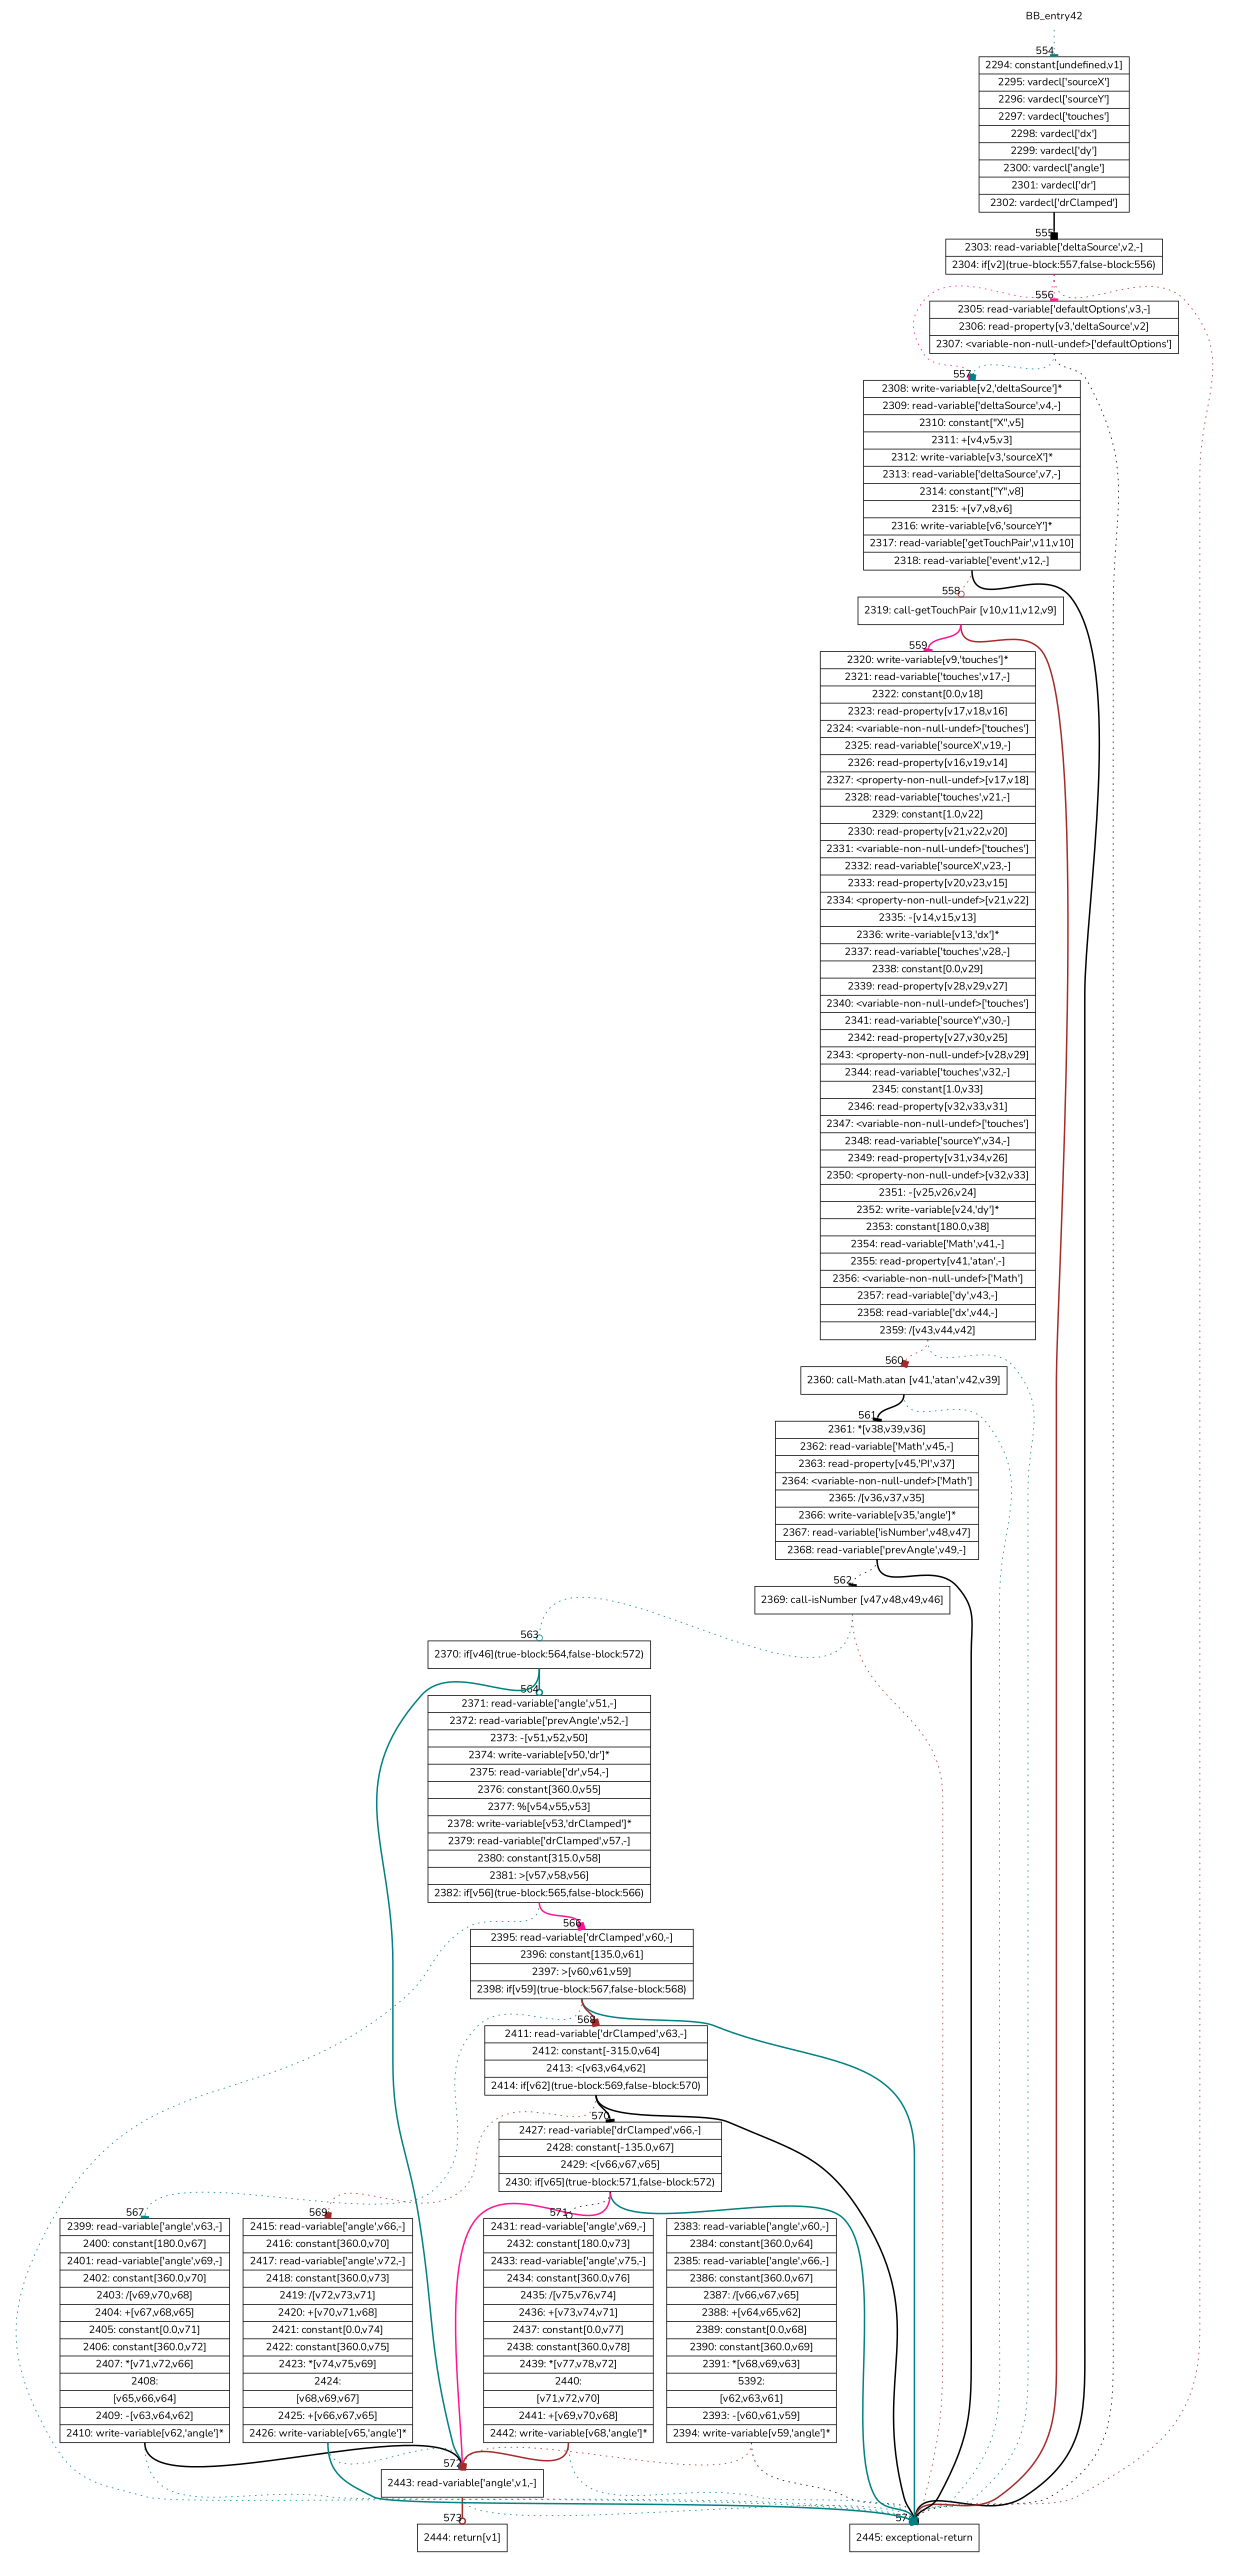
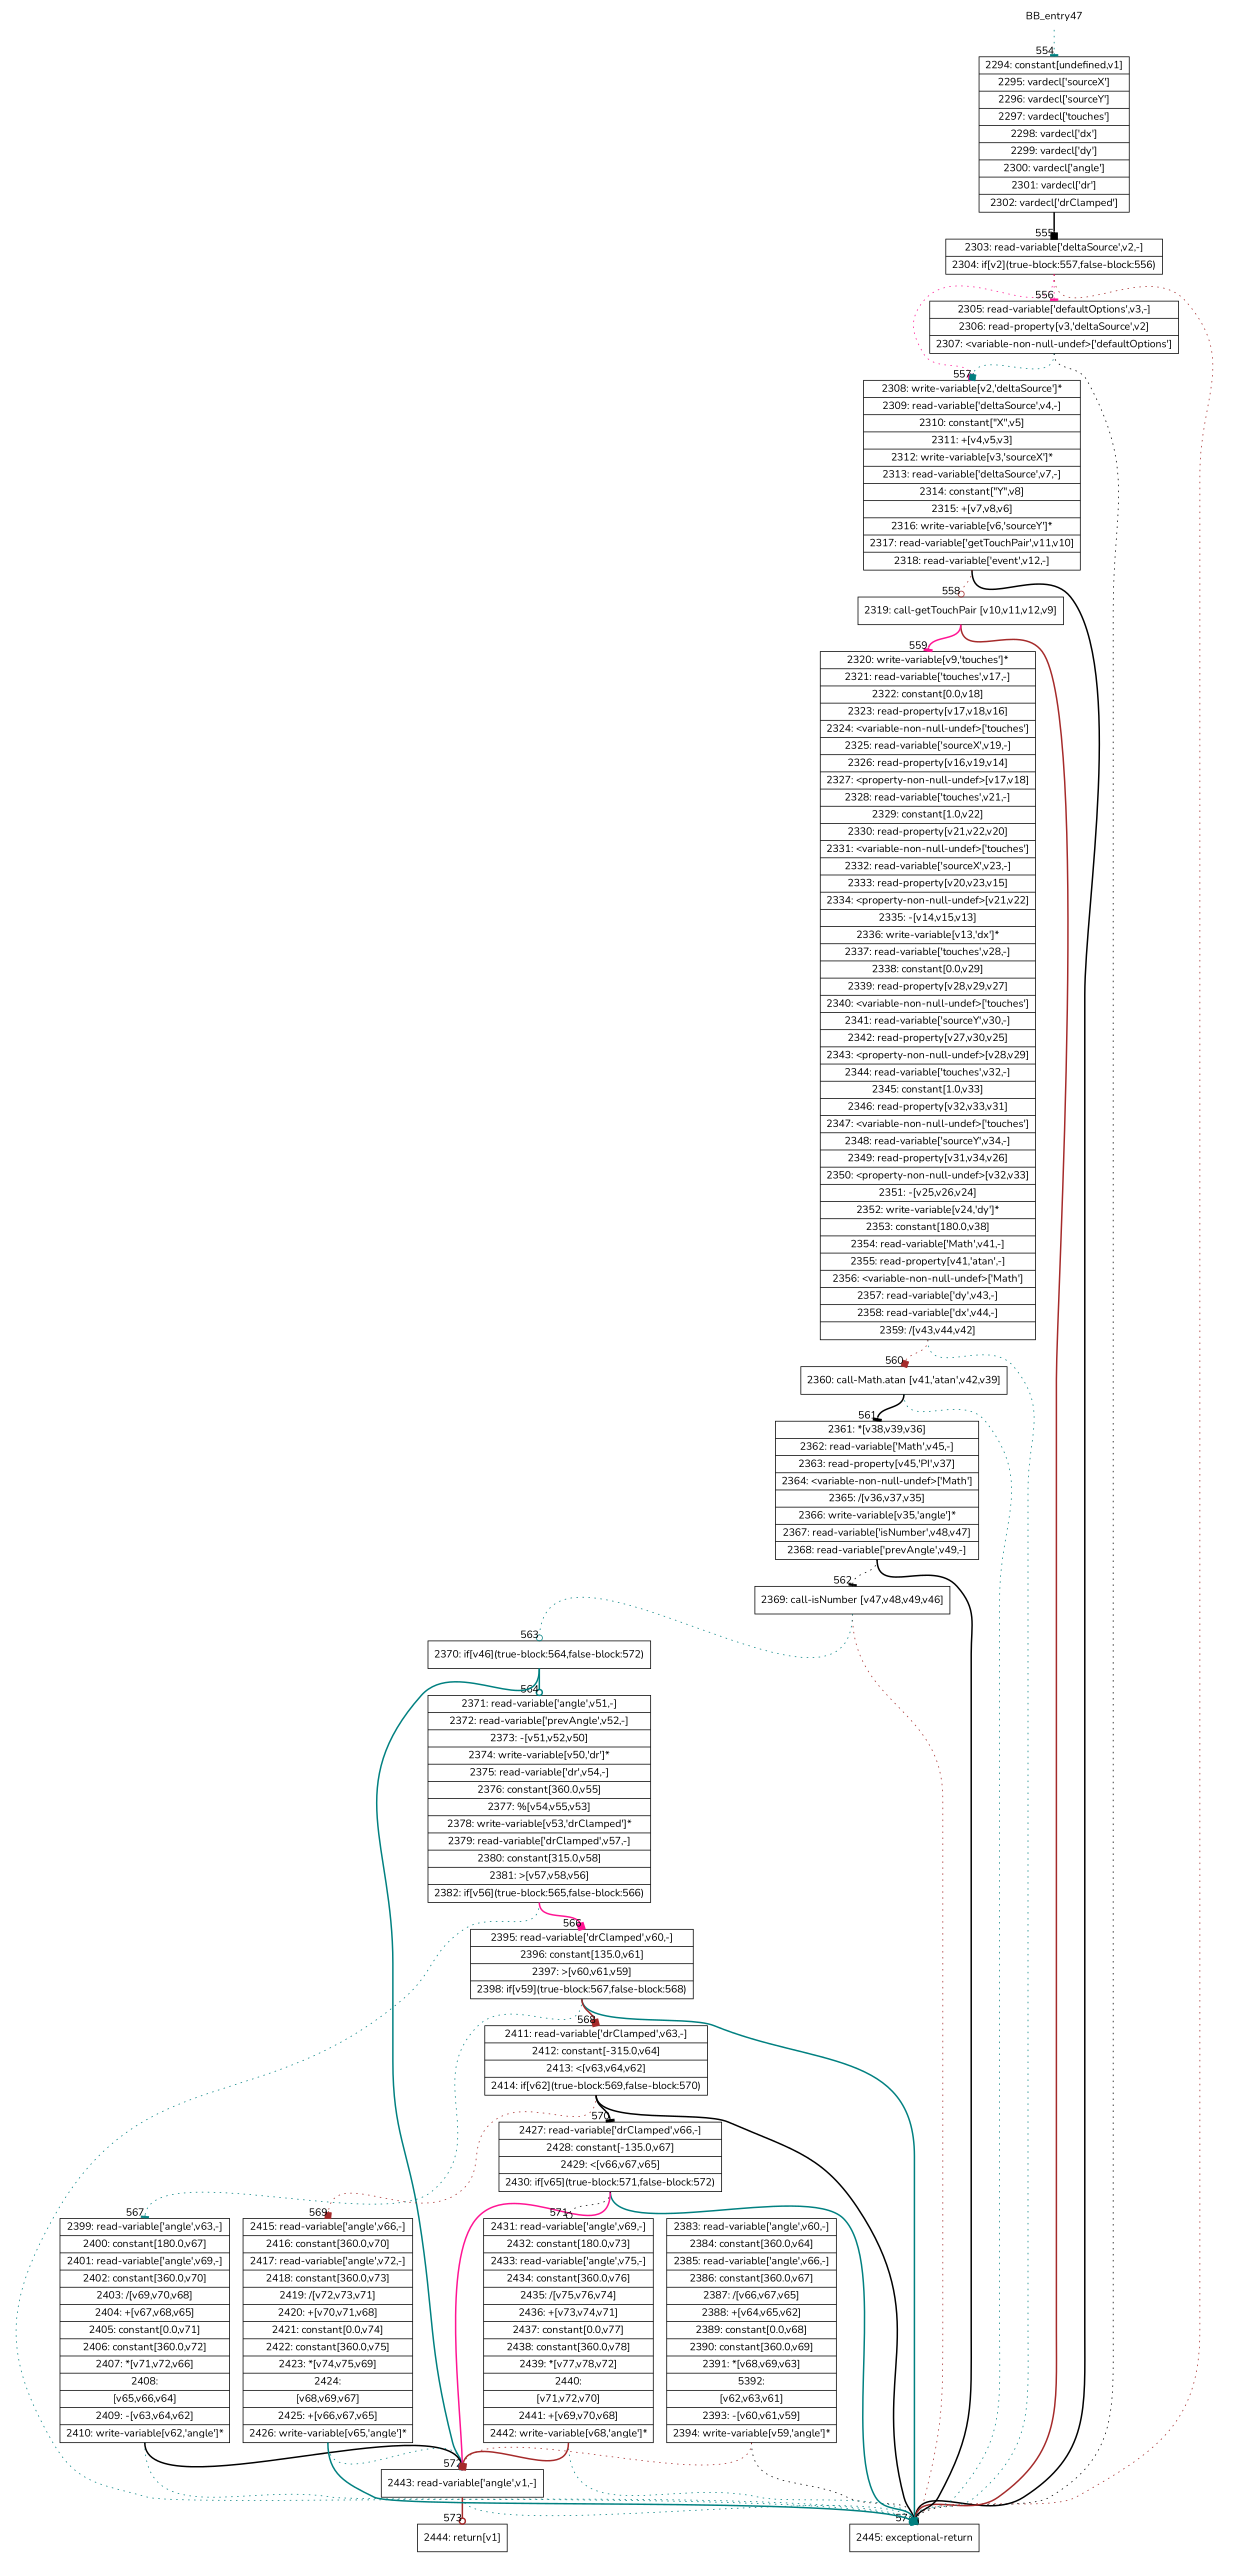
node "BB_entry42": label "BB_entry42" -> "BB_entry47"
